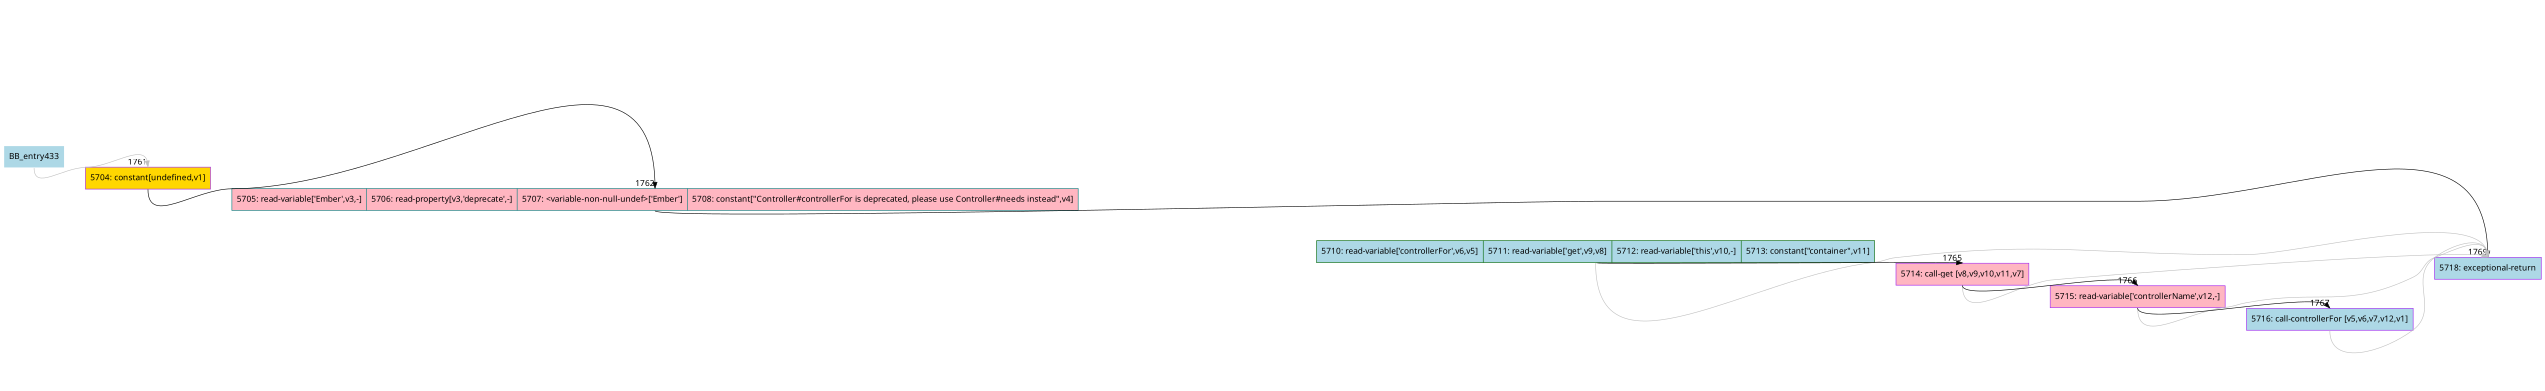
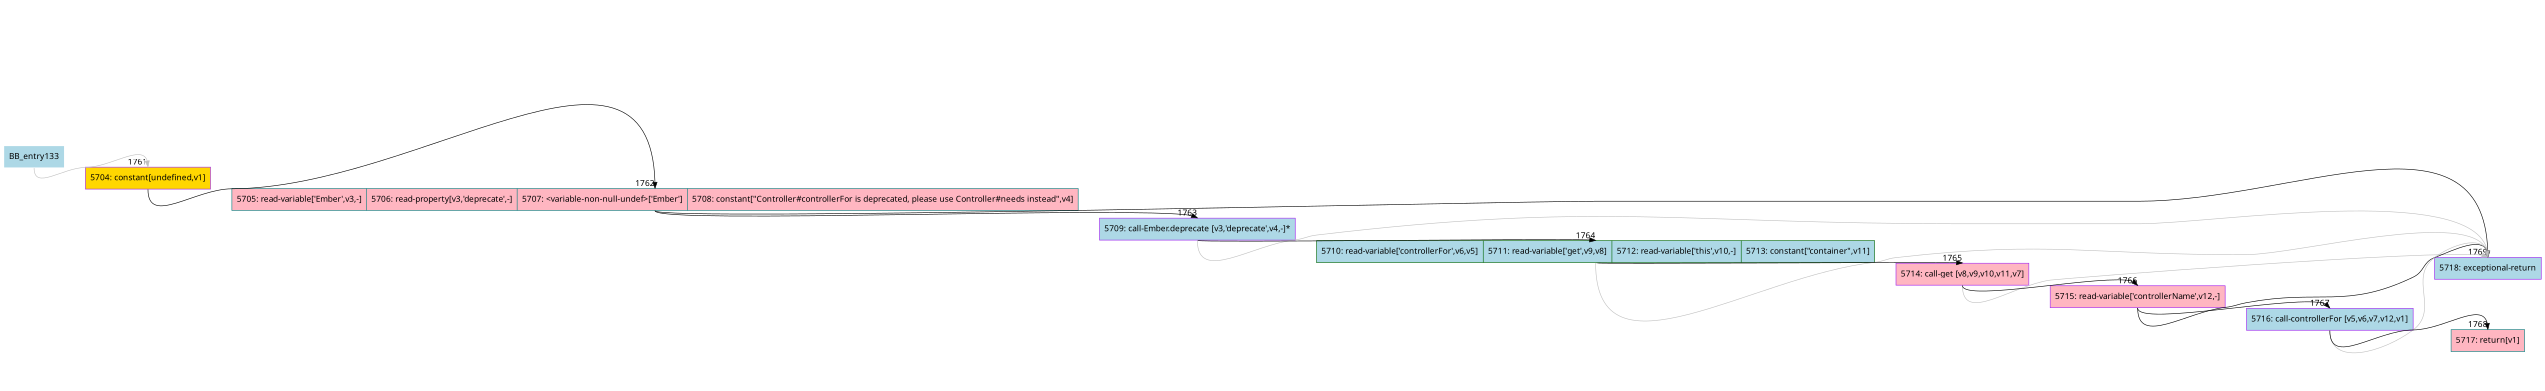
node "BB_entry433": label "BB_entry433" -> "BB_entry133"
node "5709: call-Ember.deprecate [v3,'deprecate',v4,-]*": added
edge "5715: read-variable['controllerName',v12,-]" -> "5718: exceptional-return": color gray -> black
node "5717: return[v1]": added
